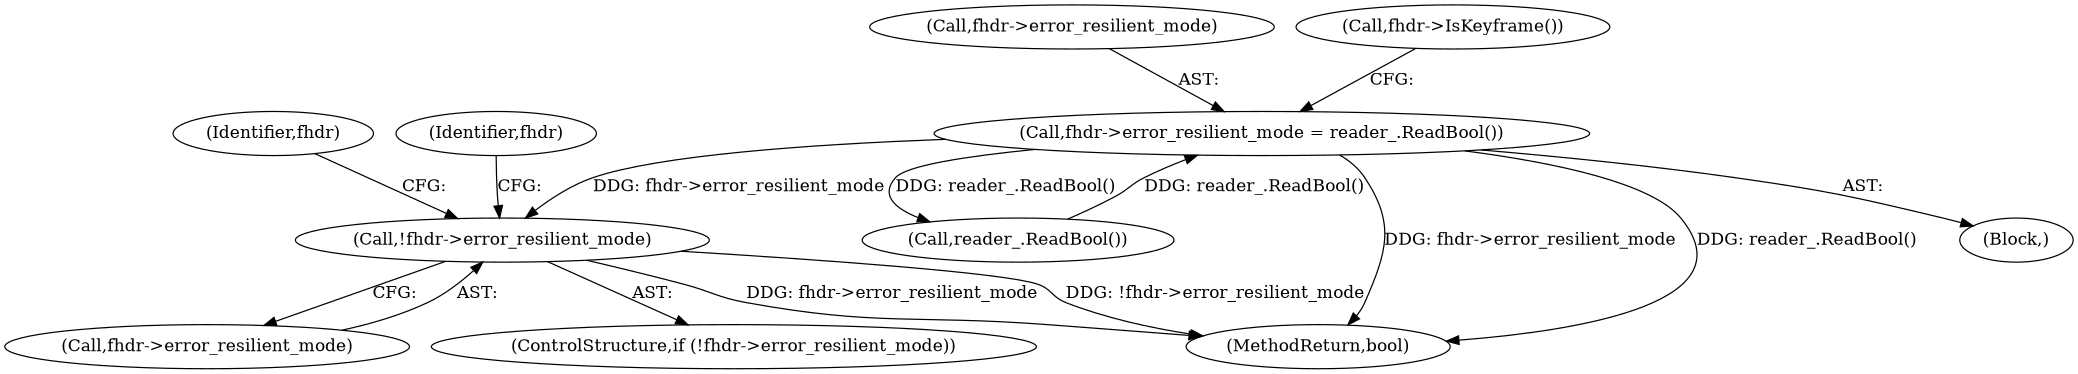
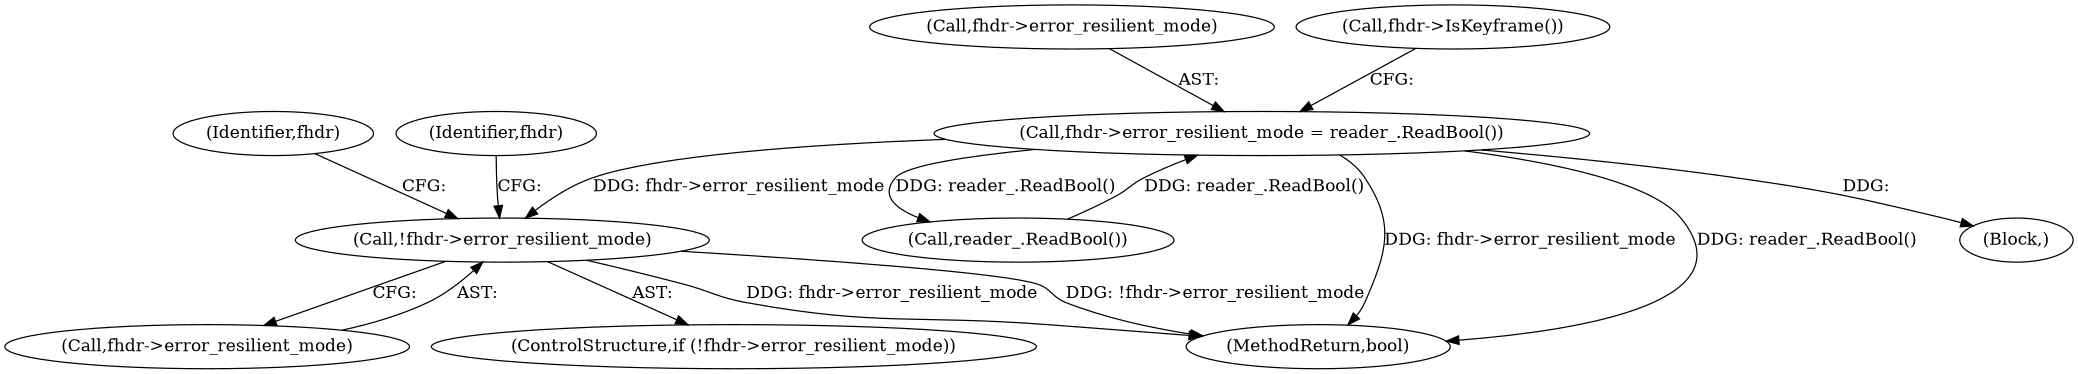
edge "(Call,fhdr->error_resilient_mode = reader_.ReadBool())" -> "(Block,)": label "AST: " -> "DDG: "
